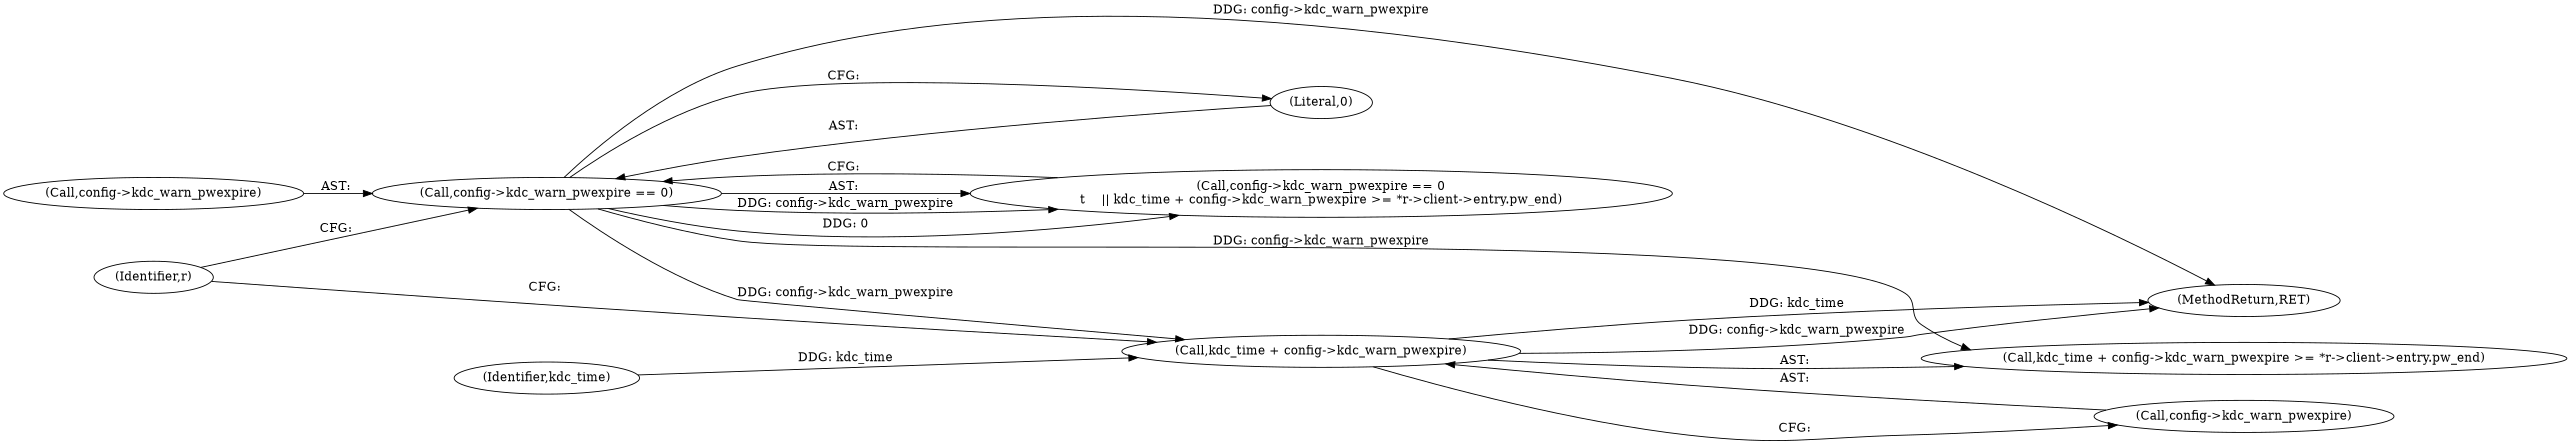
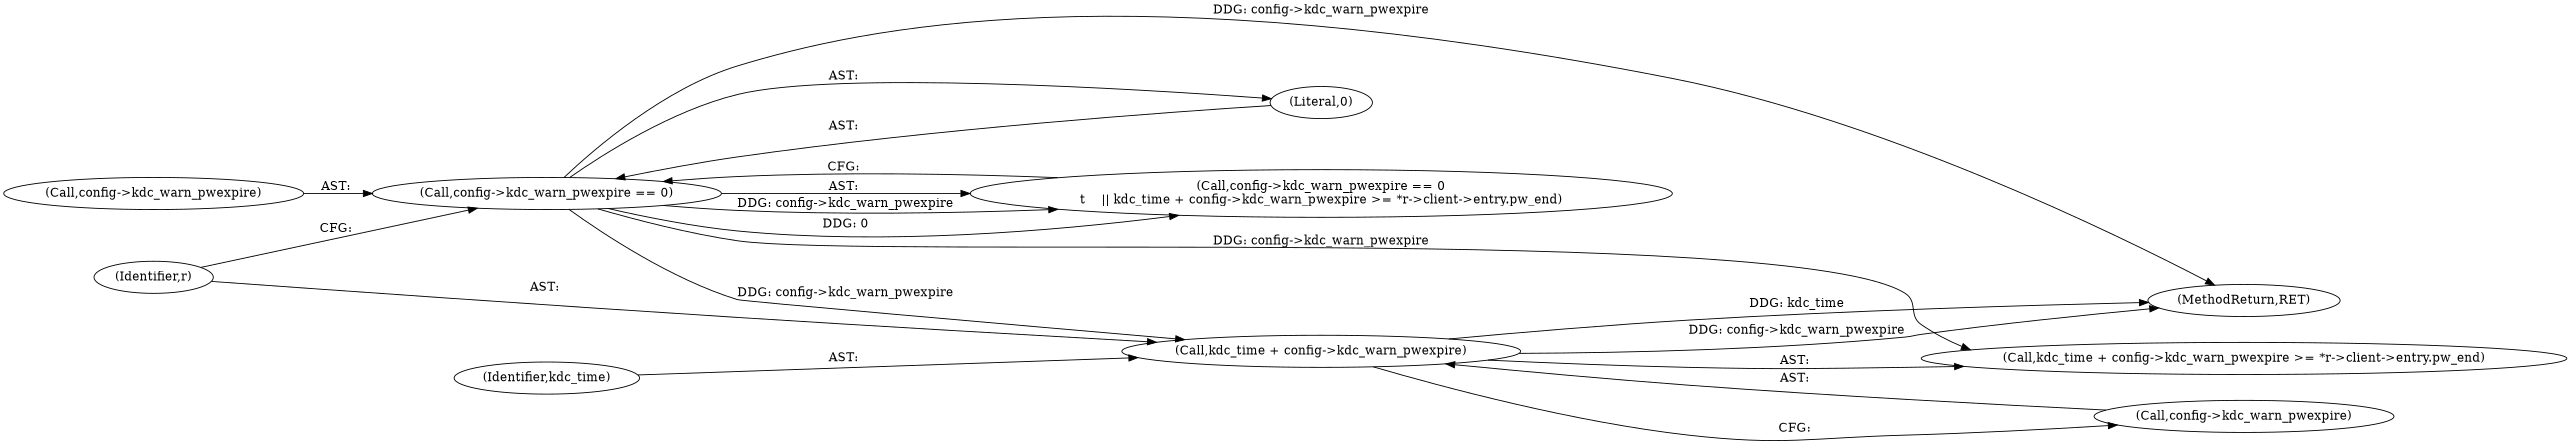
edge "(Call,config->kdc_warn_pwexpire == 0)" -> "(Literal,0)": label "CFG: " -> "AST: "
edge "(Identifier,r)" -> "(Call,kdc_time + config->kdc_warn_pwexpire)": label "CFG: " -> "AST: "
edge "(Identifier,kdc_time)" -> "(Call,kdc_time + config->kdc_warn_pwexpire)": label "DDG: kdc_time" -> "AST: "
